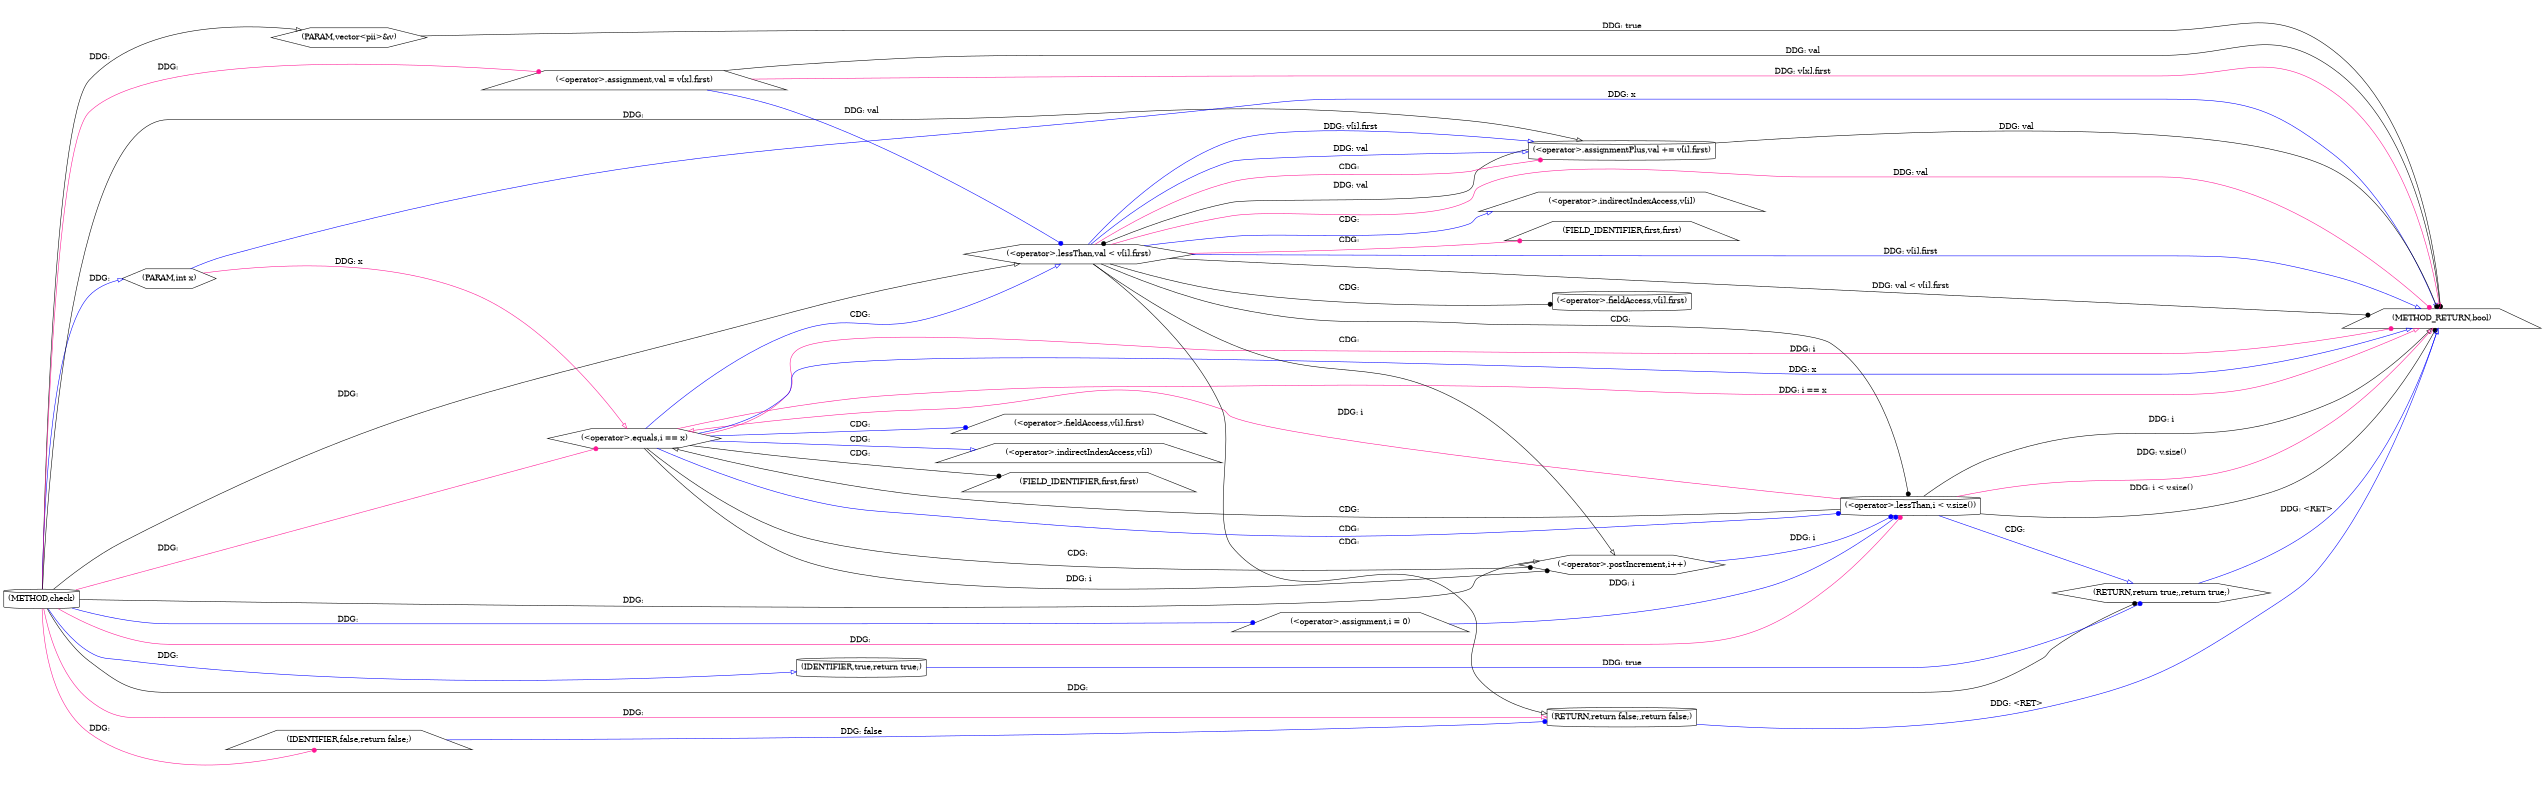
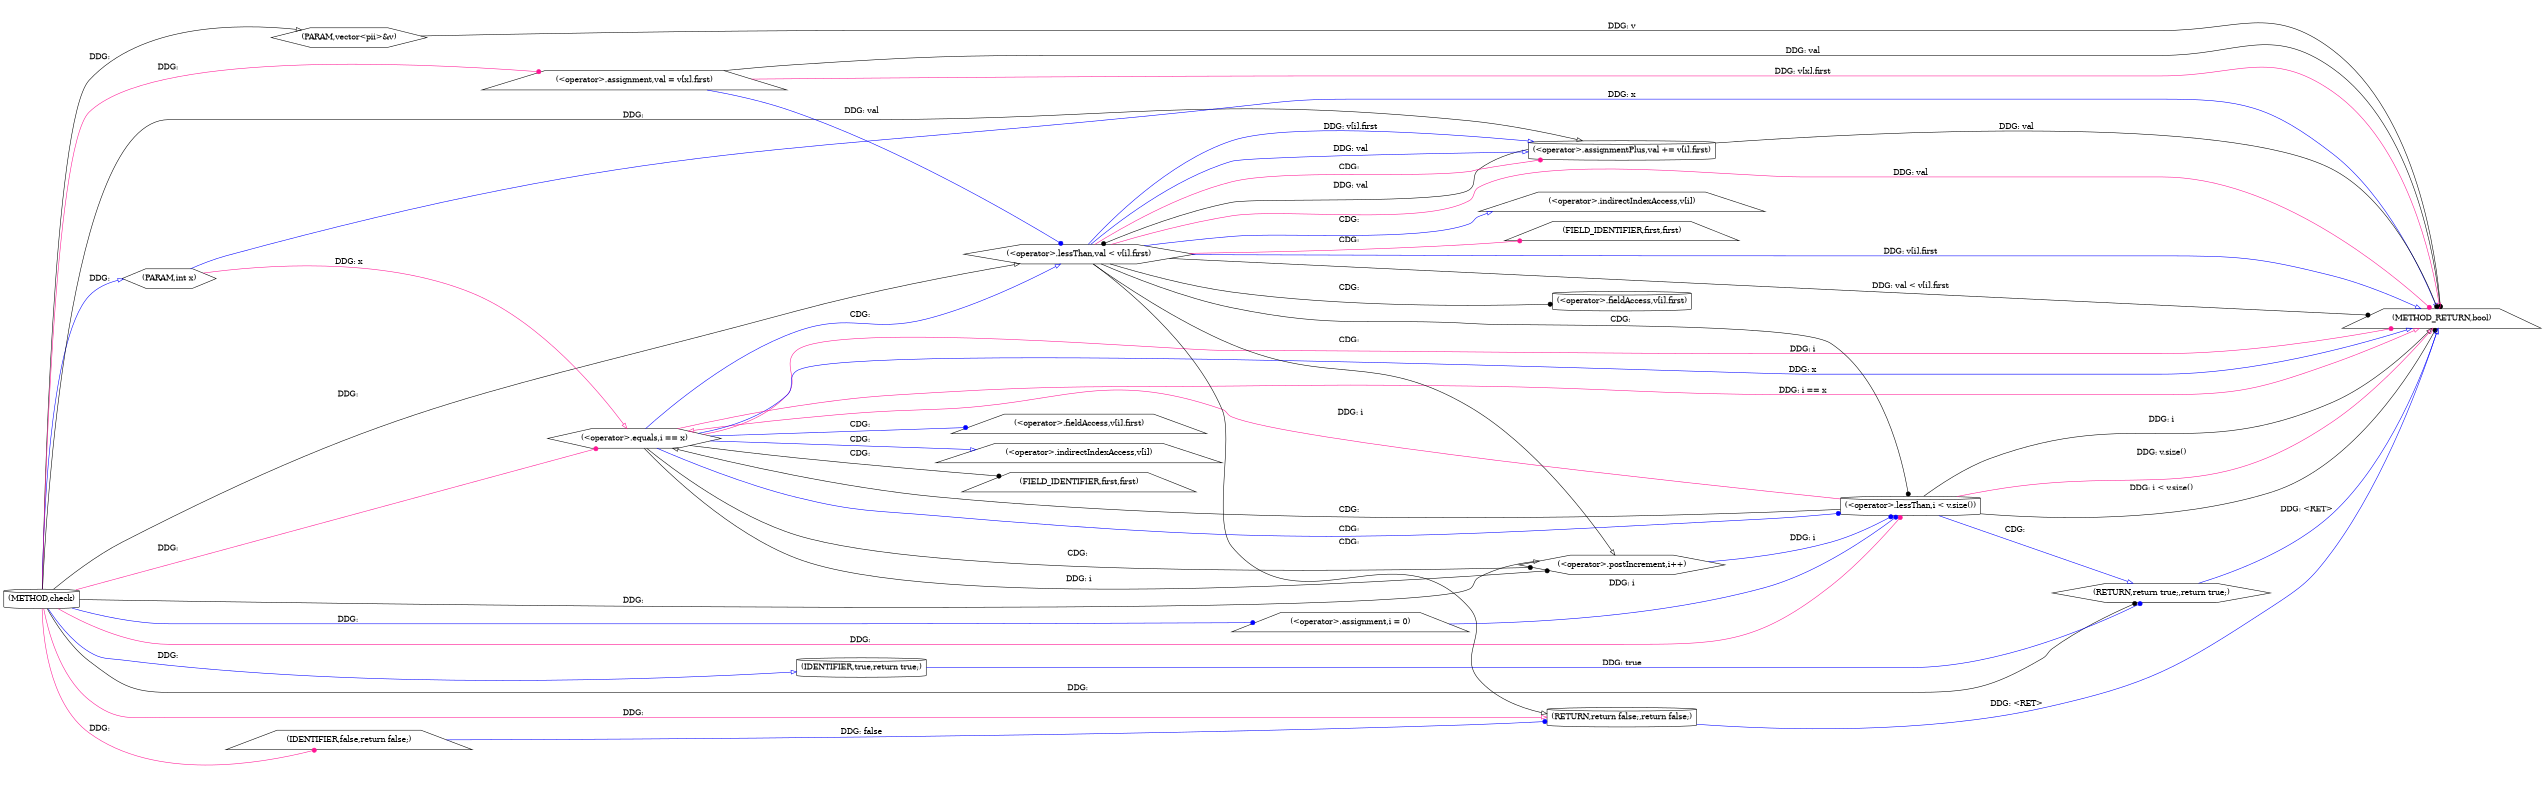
edge "(PARAM,vector<pii>&v)" -> "(METHOD_RETURN,bool)": label "DDG: true" -> "DDG: v"
